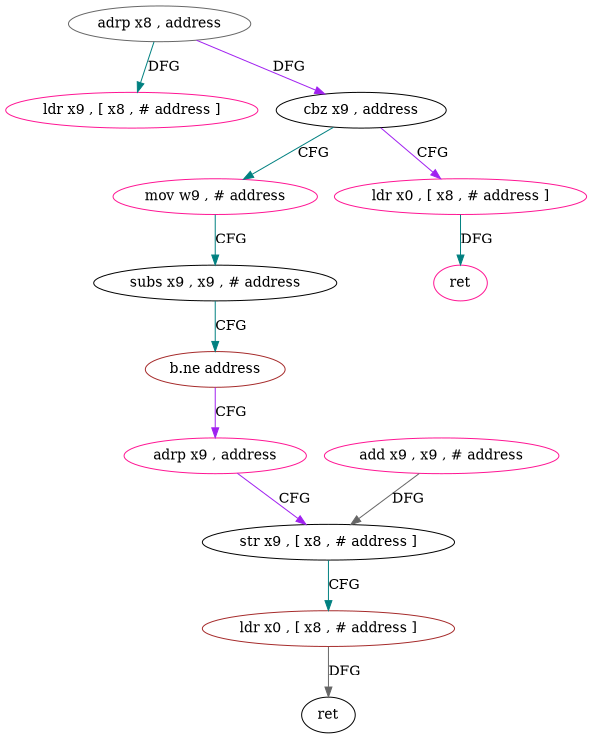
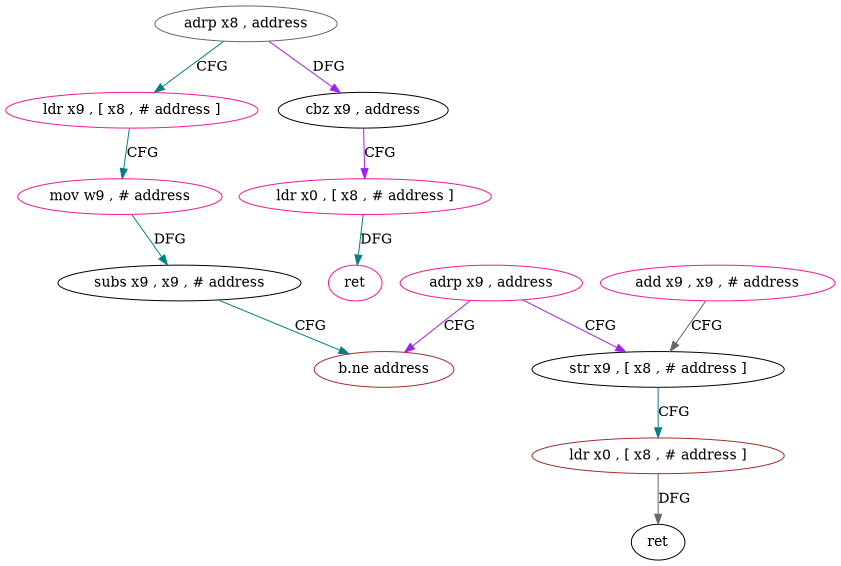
edge "adrp x8 , address" -> "ldr x9 , [ x8 , # address ]": label "DFG" -> "CFG"
edge "cbz x9 , address" -> "mov w9 , # address": now "ldr x9 , [ x8 , # address ]" -> "mov w9 , # address"
edge "mov w9 , # address" -> "subs x9 , x9 , # address": label "CFG" -> "DFG"
edge "b.ne address" -> "adrp x9 , address": reversed
edge "add x9 , x9 , # address" -> "str x9 , [ x8 , # address ]": label "DFG" -> "CFG"
